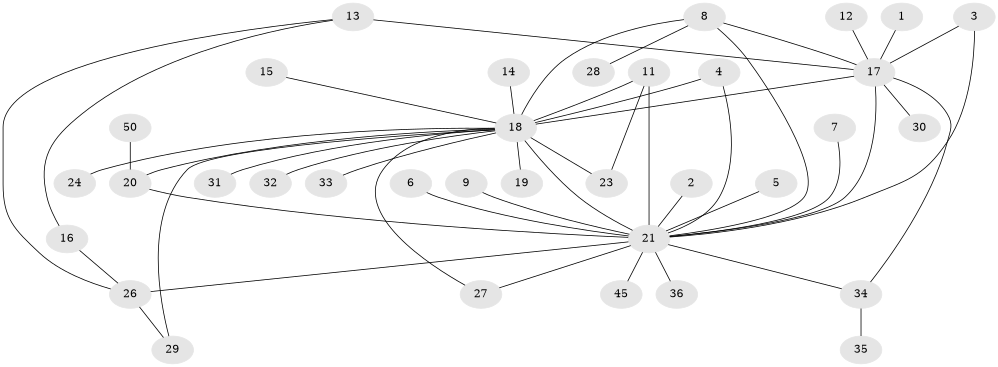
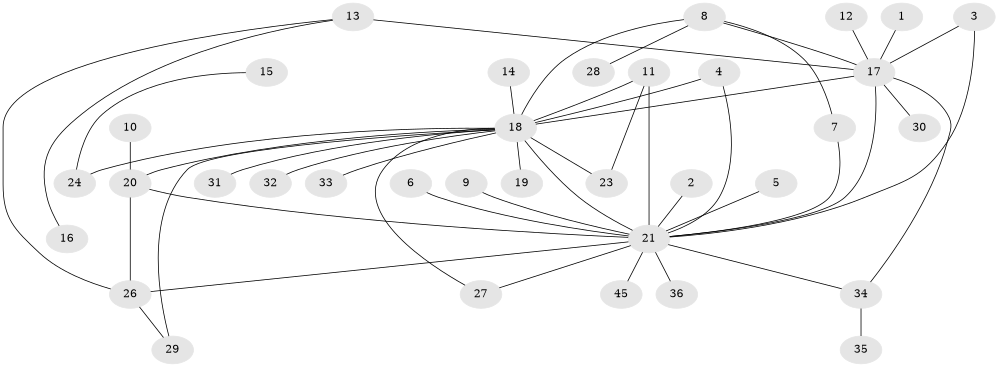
edge "15" -- "18": now "15" -- "24"
node "50": label "50" -> "10"
edge "8" -- "21": now "8" -- "7"
edge "16" -- "26": now "20" -- "26"
